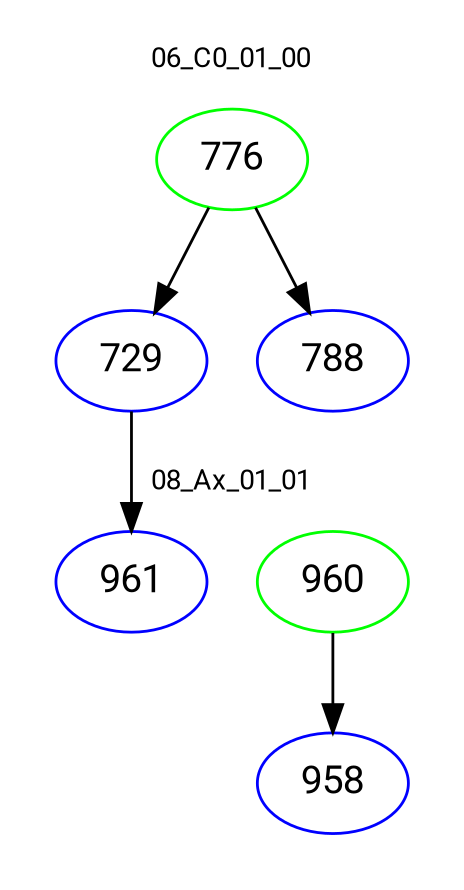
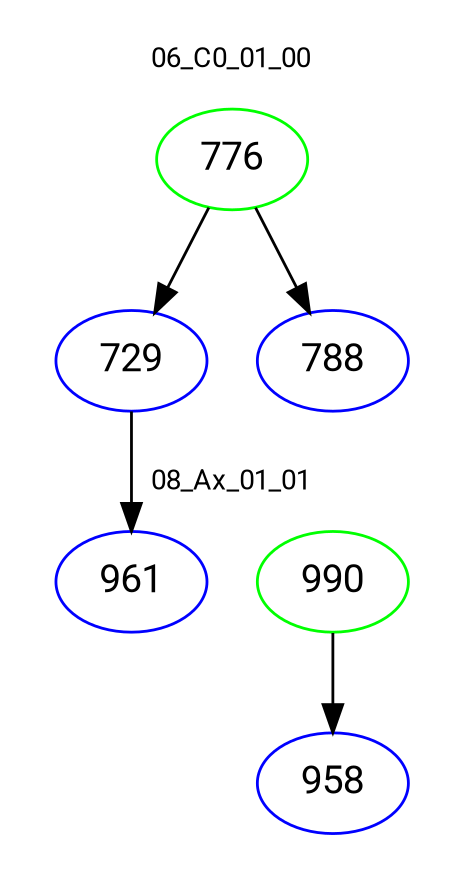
node "960": label "960" -> "990"
